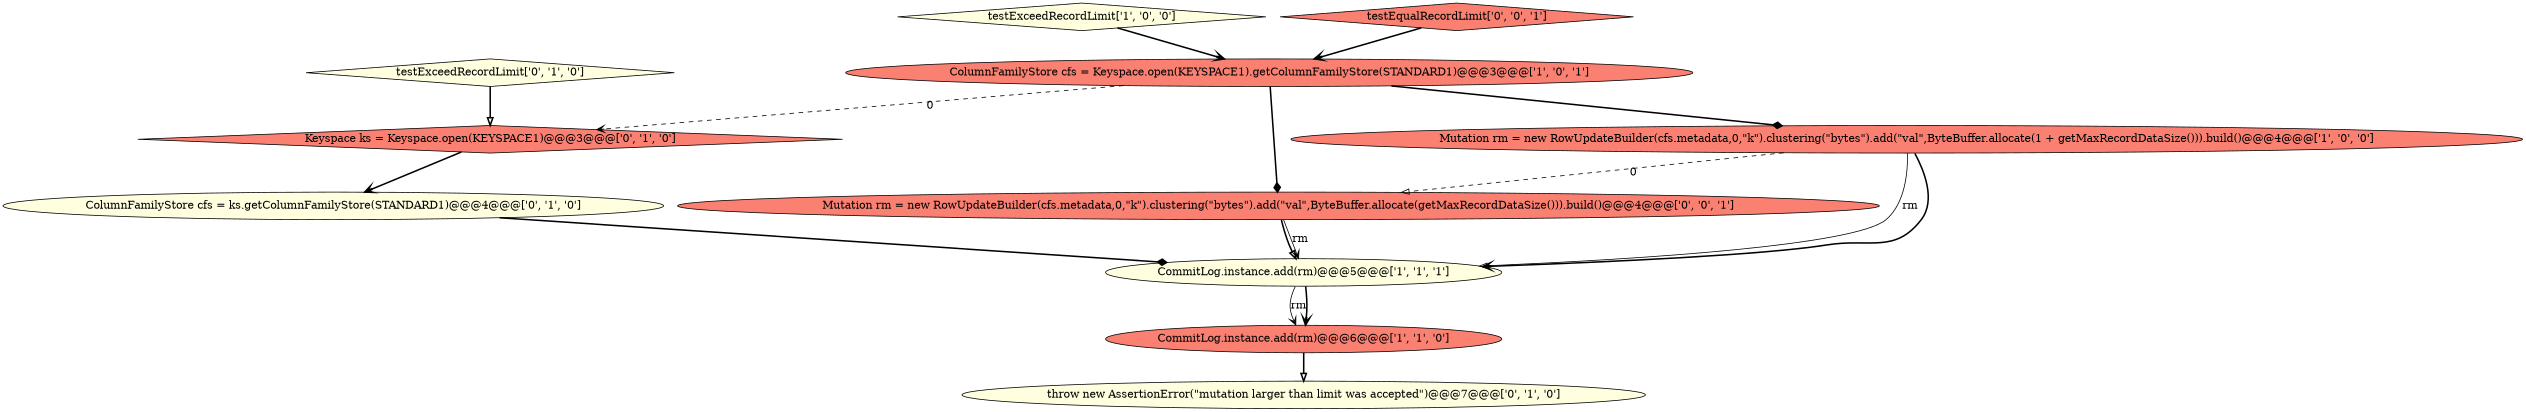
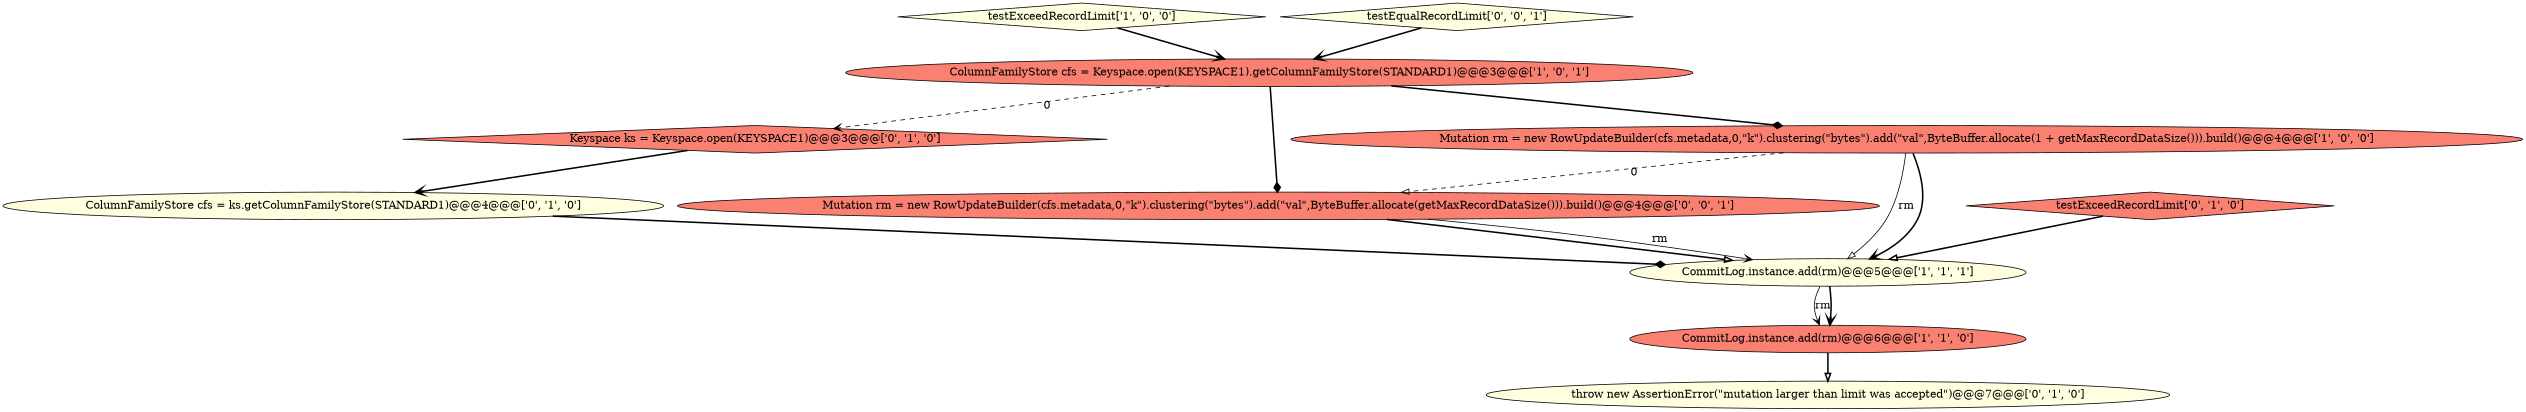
node "testEqualRecordLimit['0', '0', '1']": fillcolor salmon -> lightyellow
node "testExceedRecordLimit['0', '1', '0']": fillcolor lightyellow -> salmon
edge "testExceedRecordLimit['0', '1', '0']" -> "Keyspace ks = Keyspace.open(KEYSPACE1)@@@3@@@['0', '1', '0']": now "testExceedRecordLimit['0', '1', '0']" -> "CommitLog.instance.add(rm)@@@5@@@['1', '1', '1']"
